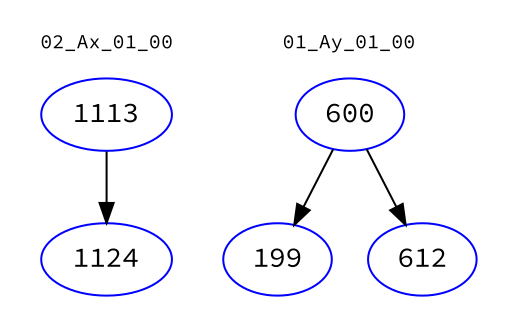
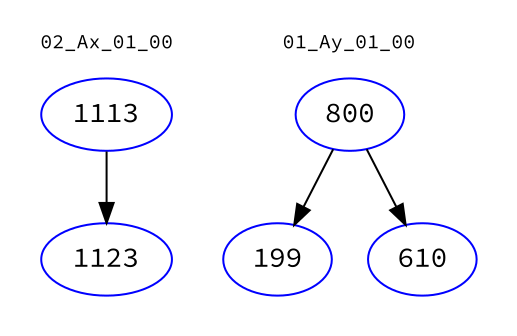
node "600": label "600" -> "800"
node "1124": label "1124" -> "1123"
node "612": label "612" -> "610"
